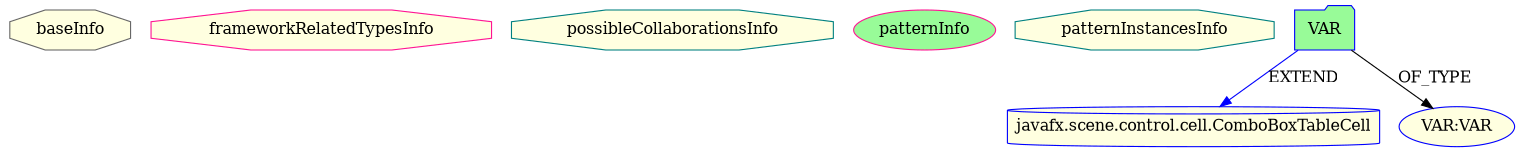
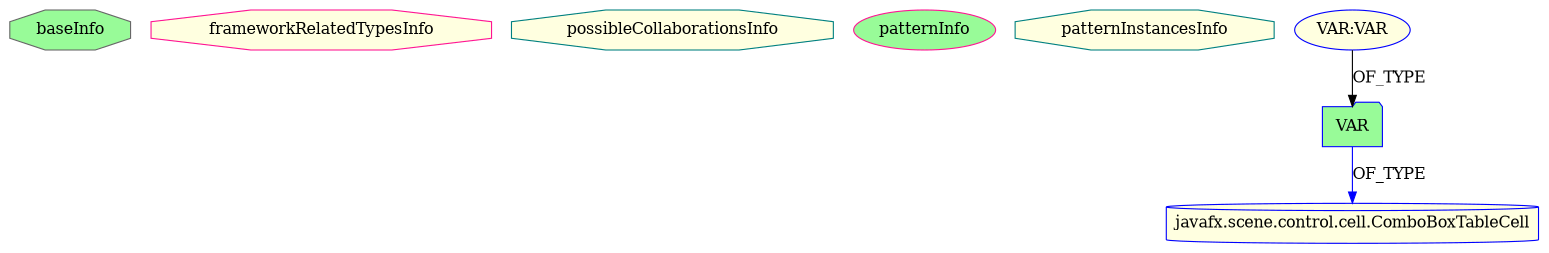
node "baseInfo": fillcolor lightyellow -> palegreen
edge "VAR" -> "VAR:VAR": reversed
edge "VAR" -> "javafx.scene.control.cell.ComboBoxTableCell": label "EXTEND" -> "OF_TYPE"
